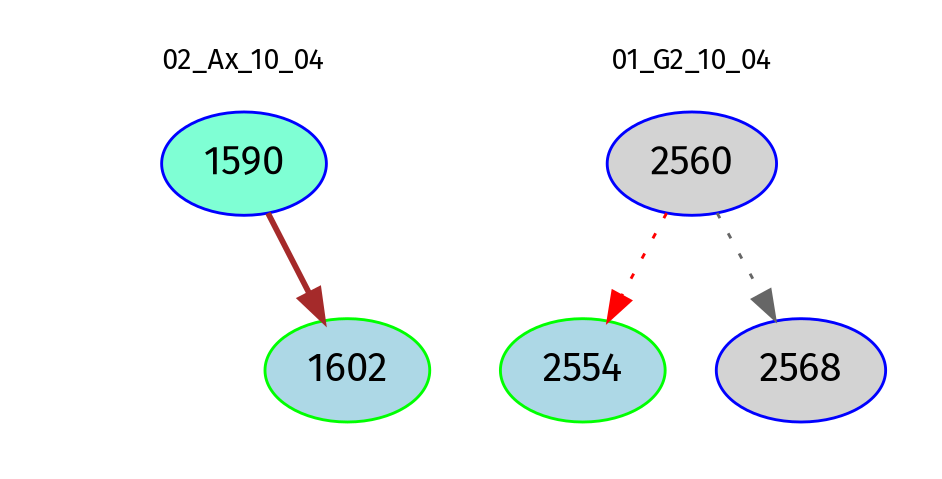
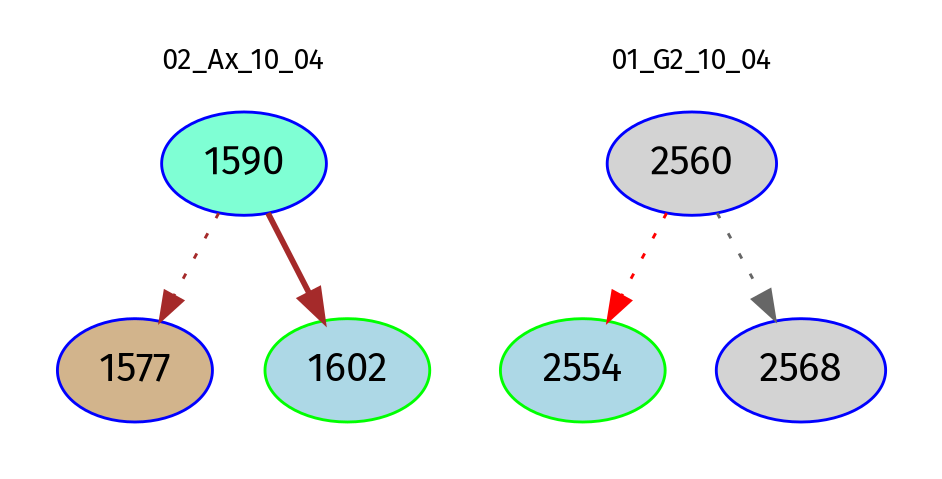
node "1577": added
